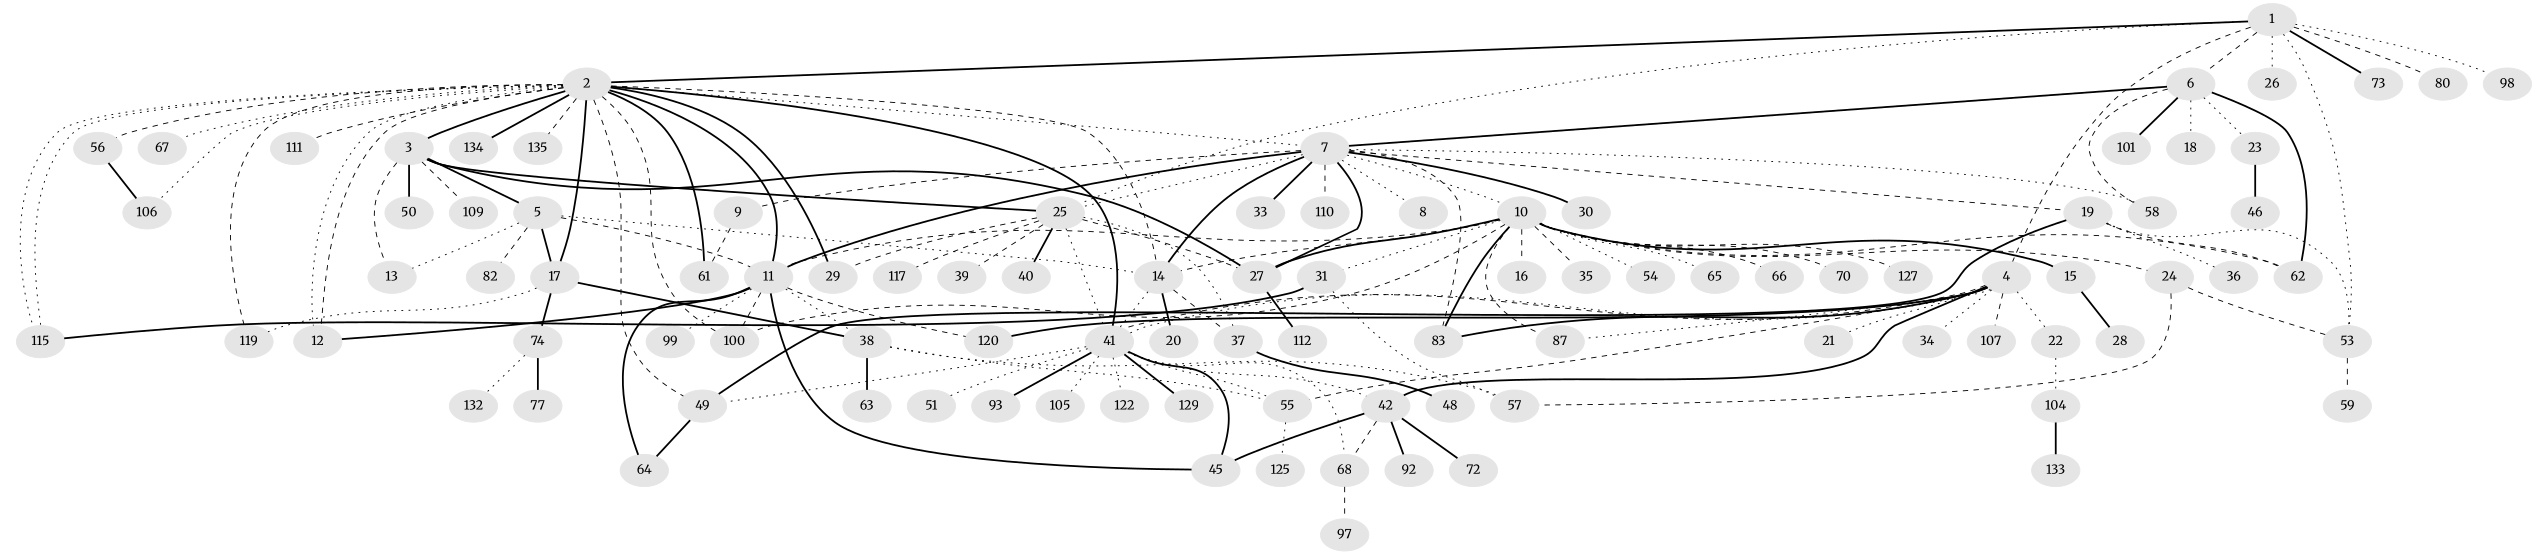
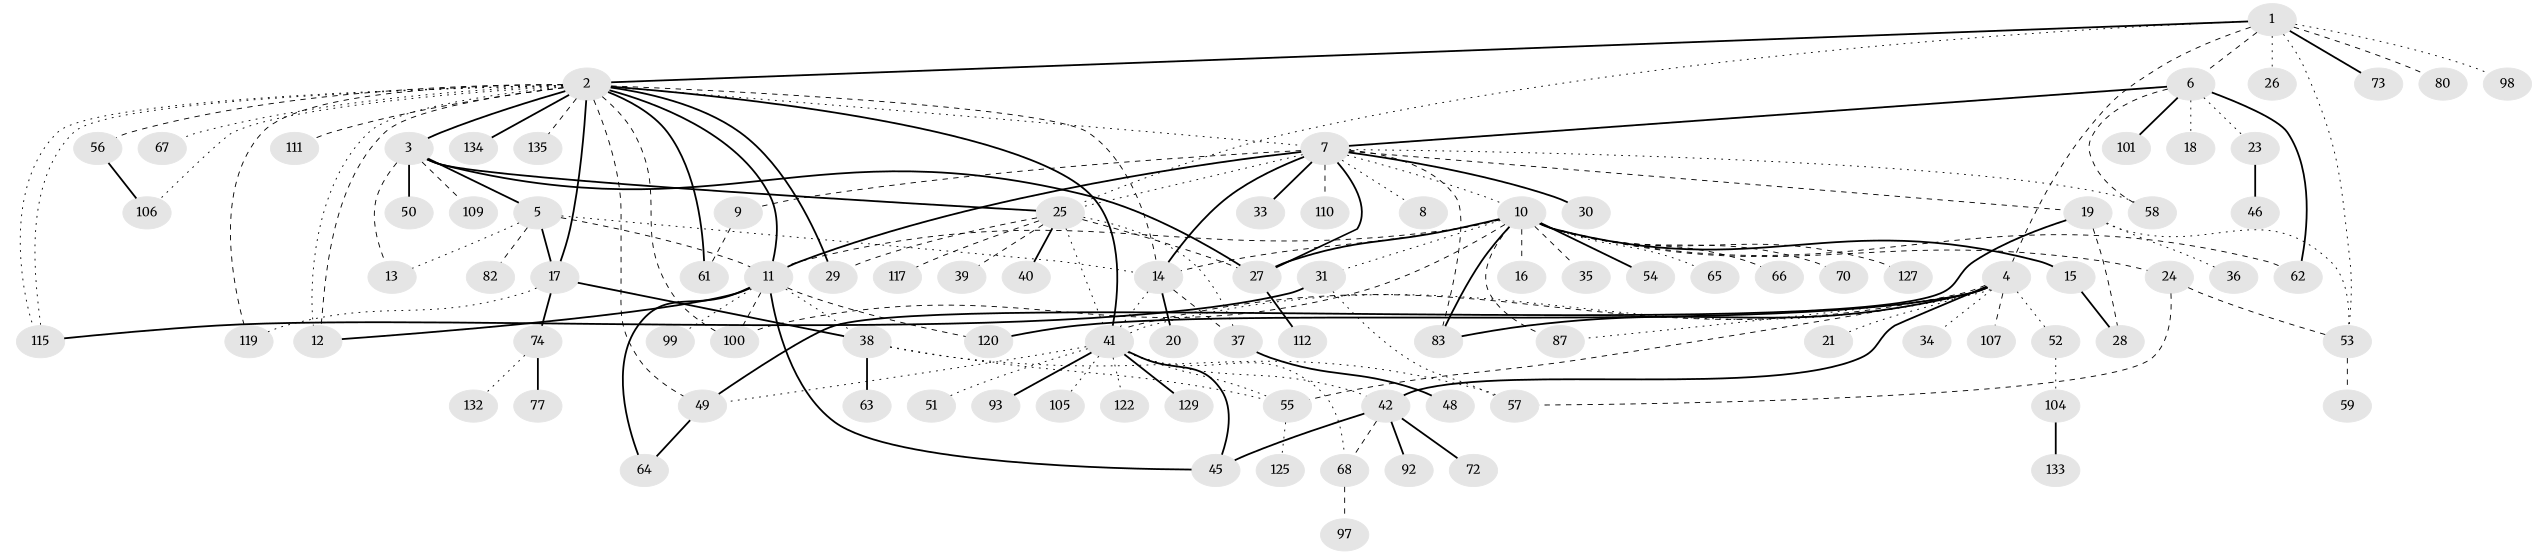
edge "10" -- "54": style dotted -> bold
edge "19" -- "62": now "19" -- "28"
node "22": label "22" -> "52"
